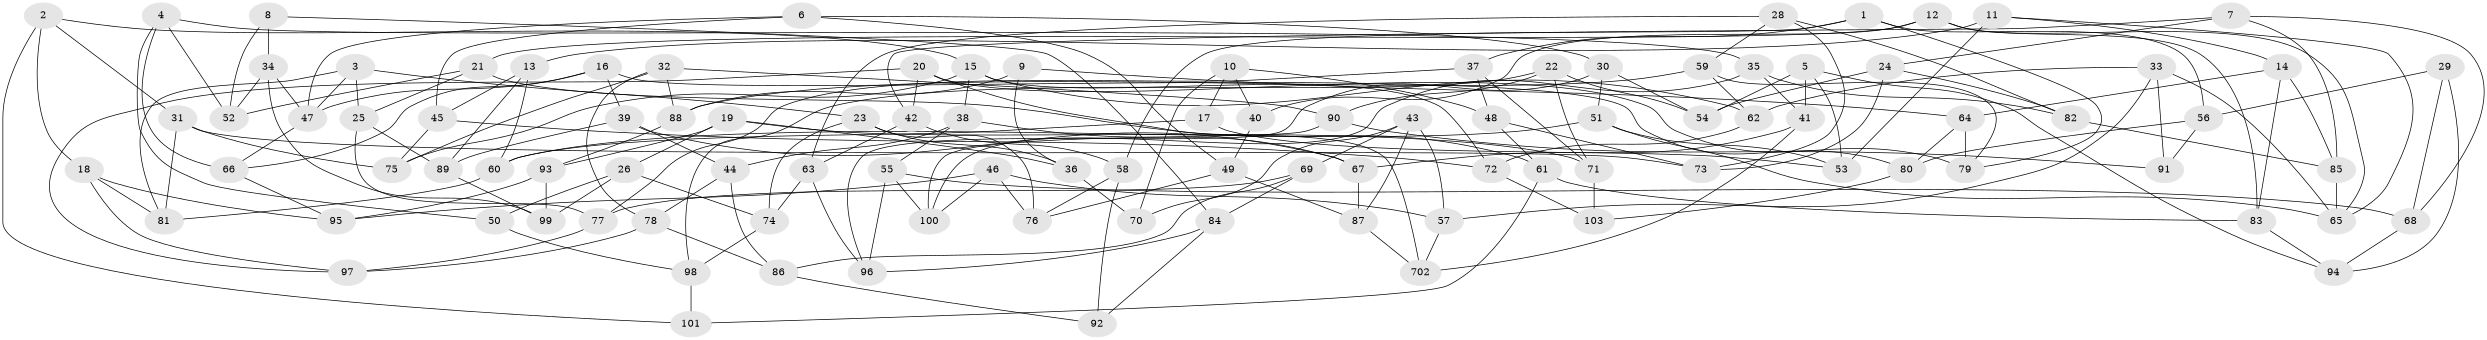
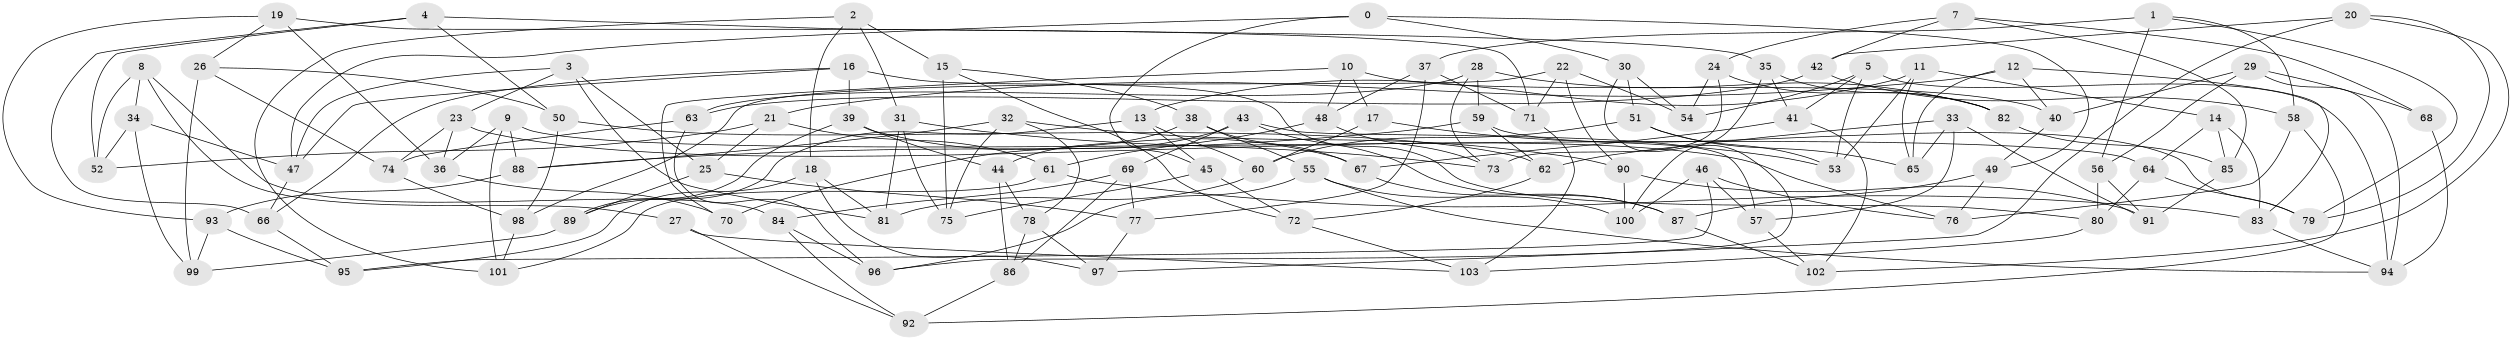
node "6": label "6" -> "0"
edge "29" -- "40": added
edge "15" -- "62": now "50" -- "62"
edge "55" -- "68": now "55" -- "94"
edge "9" -- "101": added
edge "85" -- "65": now "85" -- "91"
node "27": added
node "702": label "702" -> "102"
